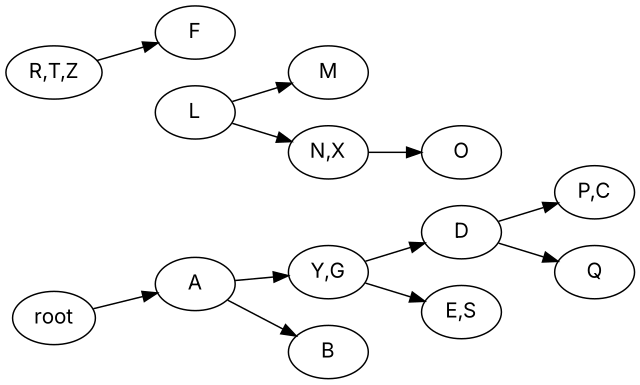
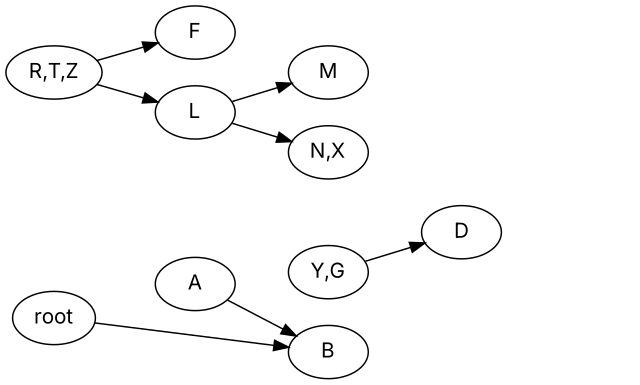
edge "R,T,Z" -> "L": added
node "O": removed
node "P,C": removed
node "Q": removed
edge "A" -> "Y,G": removed
edge "root" -> "A": now "root" -> "B"
node "E,S": removed
